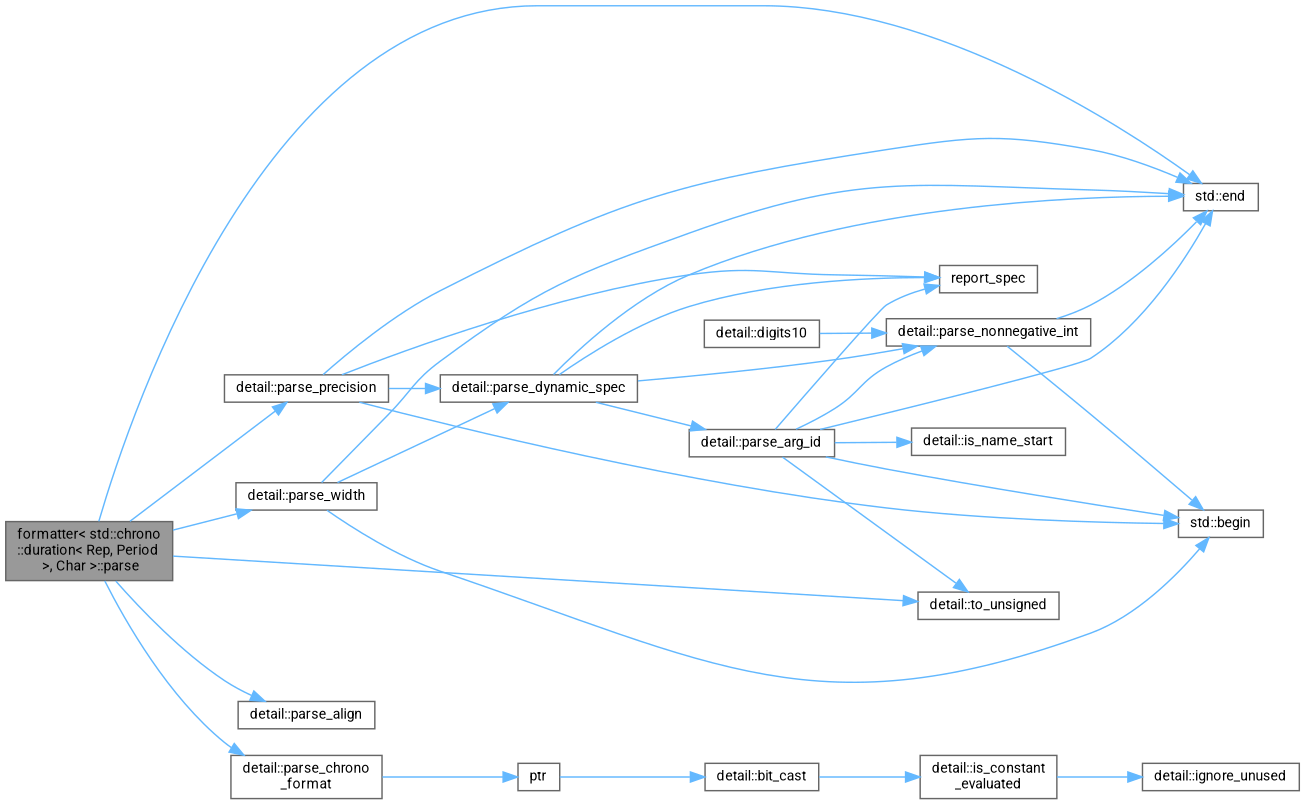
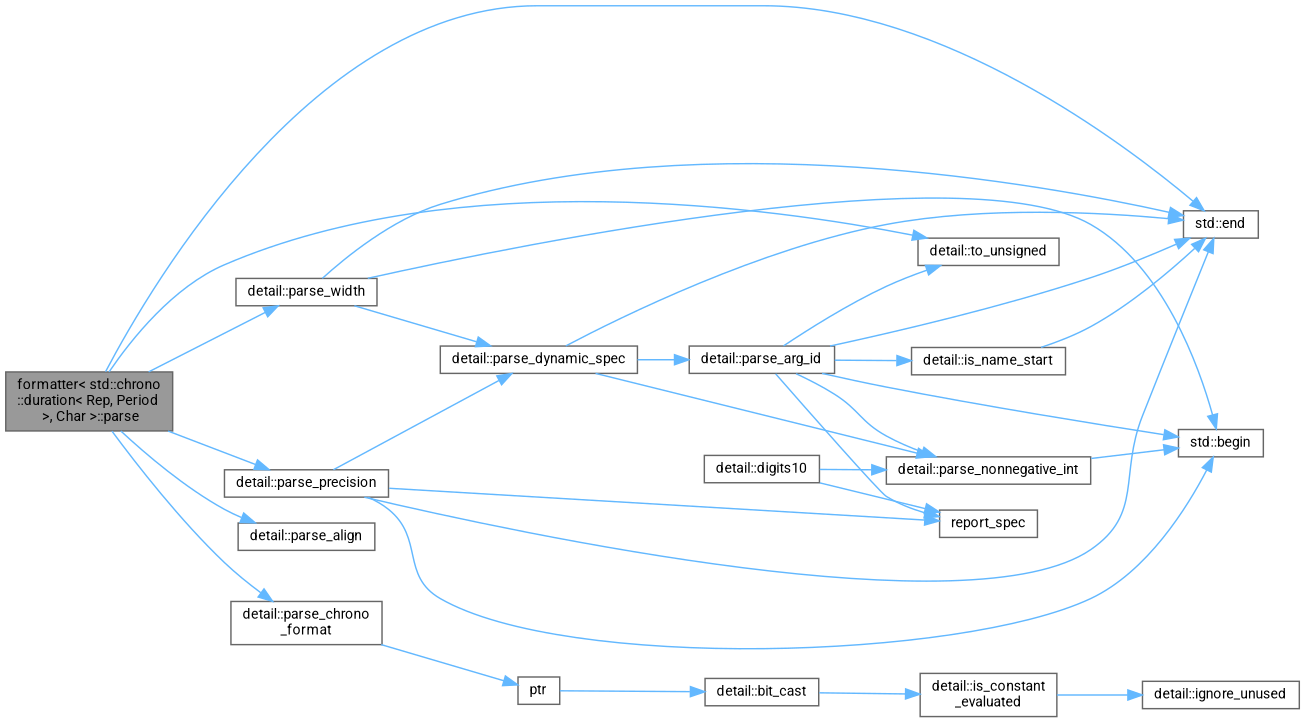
edge "detail::parse_nonnegative_int" -> "std::end": now "detail::is_name_start" -> "std::end"
edge "detail::parse_dynamic_spec" -> "report_spec": now "detail::digits10" -> "report_spec"
